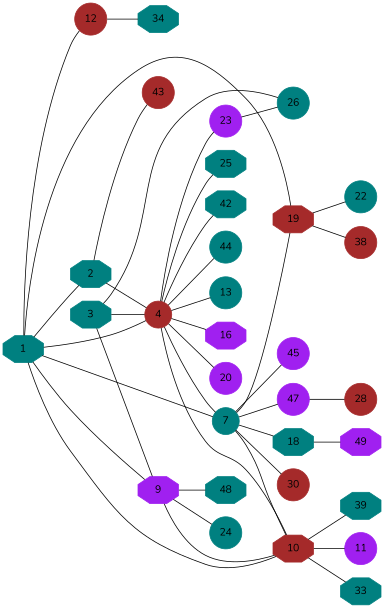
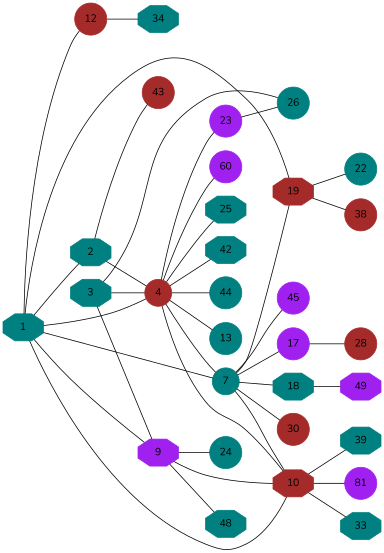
node "16": removed
node "20": label "20" -> "60"
node "47": label "47" -> "17"
node "11": label "11" -> "81"
